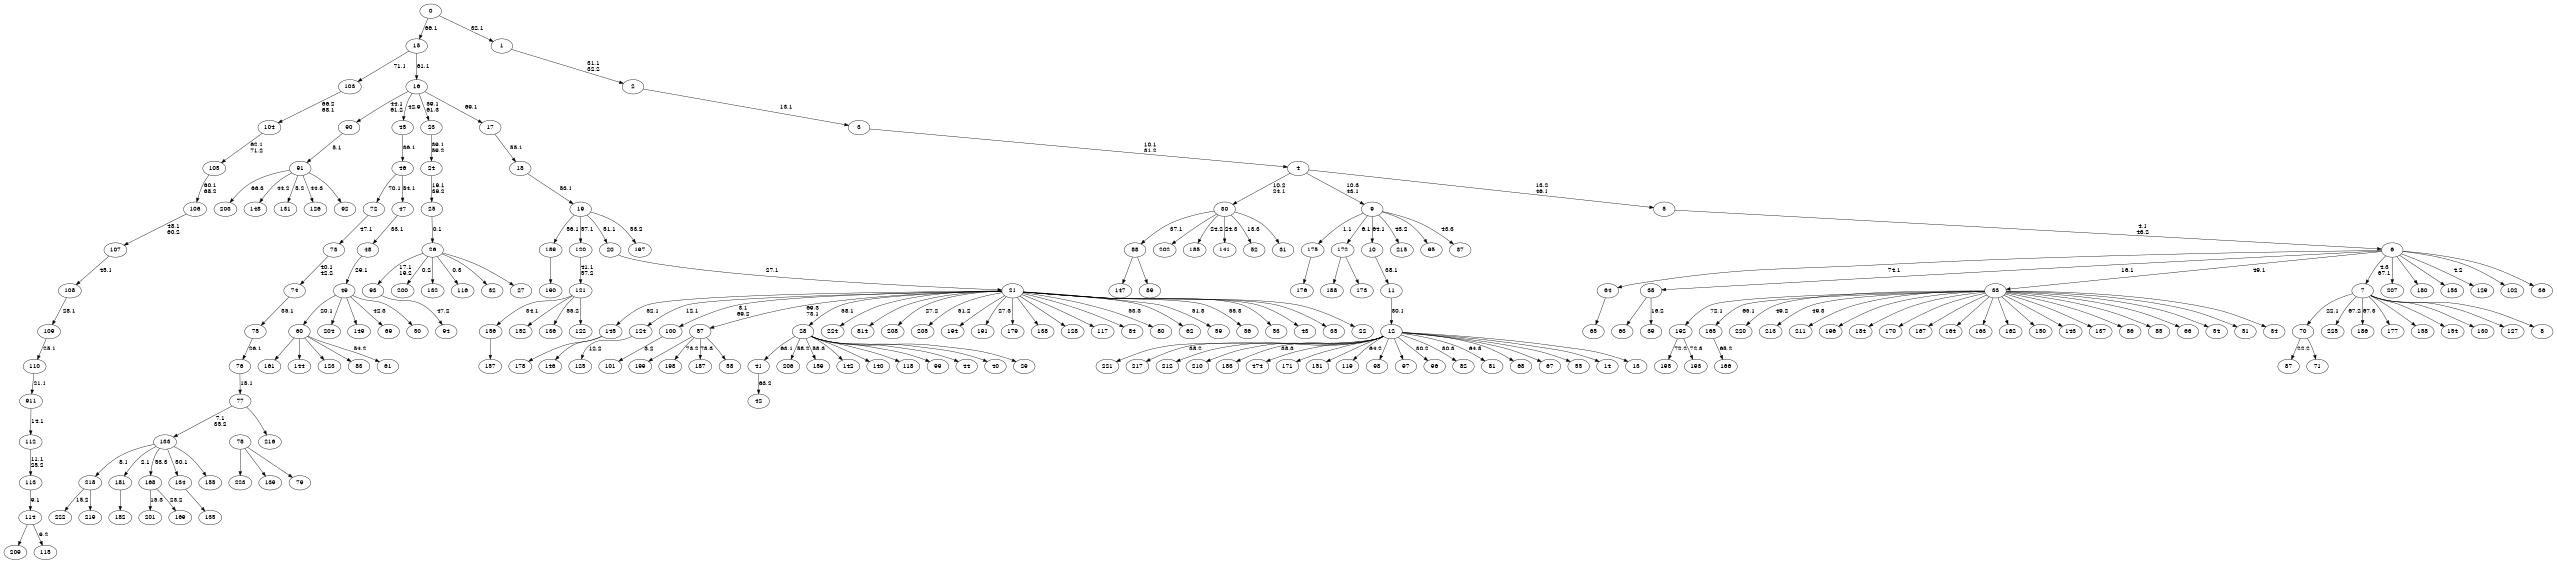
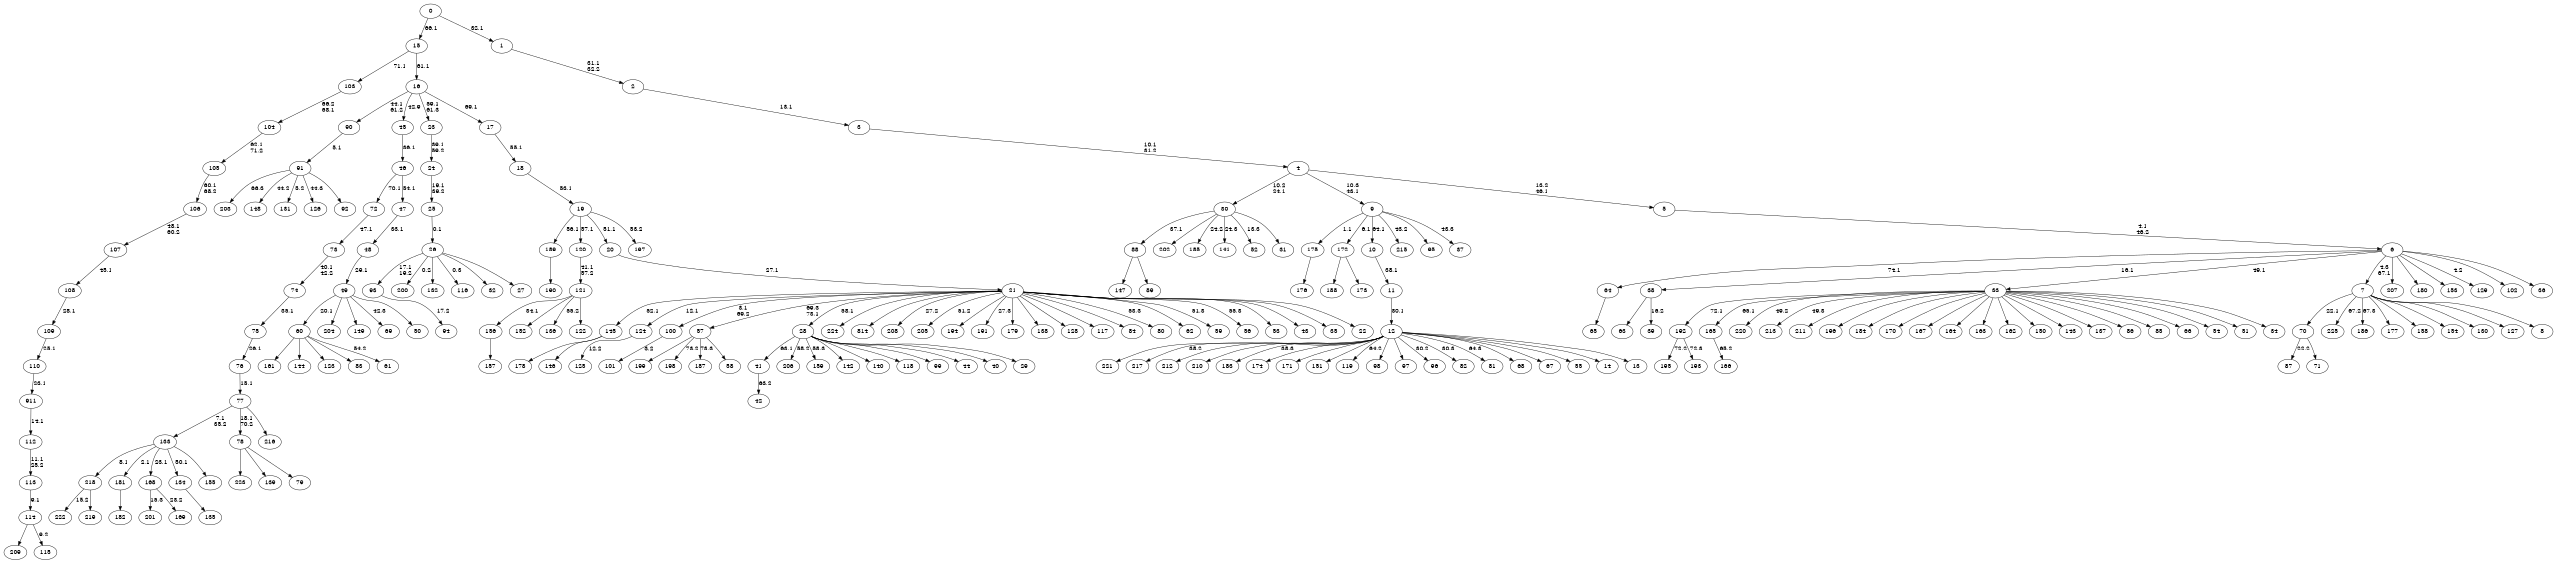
edge "93" -> "94": label "47,2" -> "17,2"
node "474": label "474" -> "174"
edge "110" -> "911": label "21,1" -> "23,1"
edge "77" -> "78": added, label "18,1 70,2"
edge "133" -> "168": label "53,3" -> "23,1"
